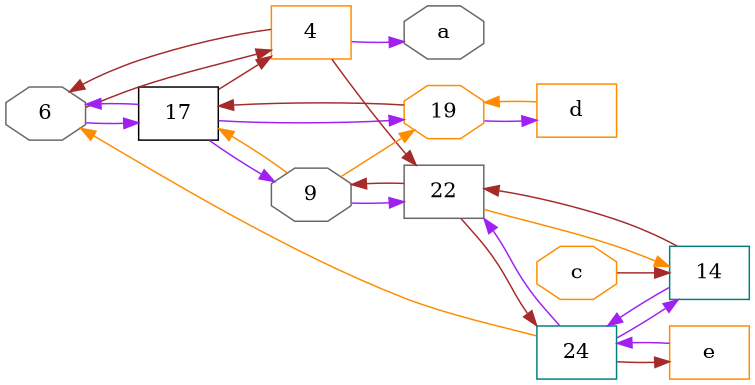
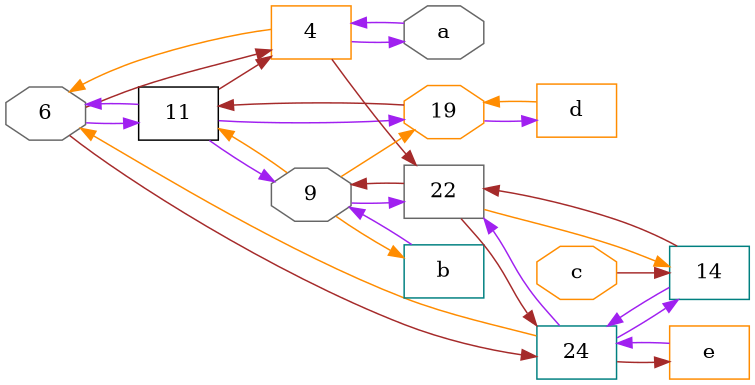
edge "a" -> "4": added
edge "4" -> "6": color brown -> darkorange
node "17": label "17" -> "11"
edge "6" -> "24": added
node "b": added
